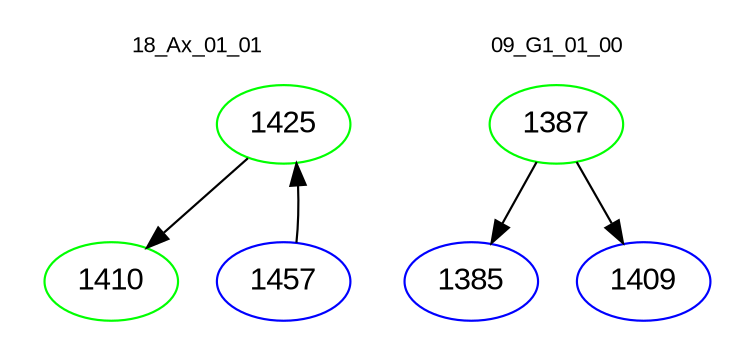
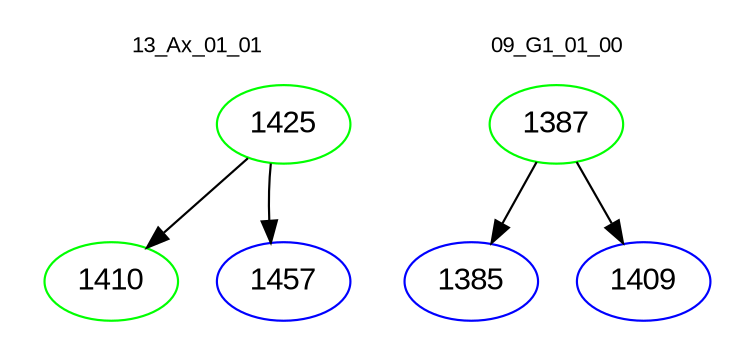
cluster "18_Ax_01_01": label "18_Ax_01_01" -> "13_Ax_01_01"
edge "1457" -> "1425": reversed
